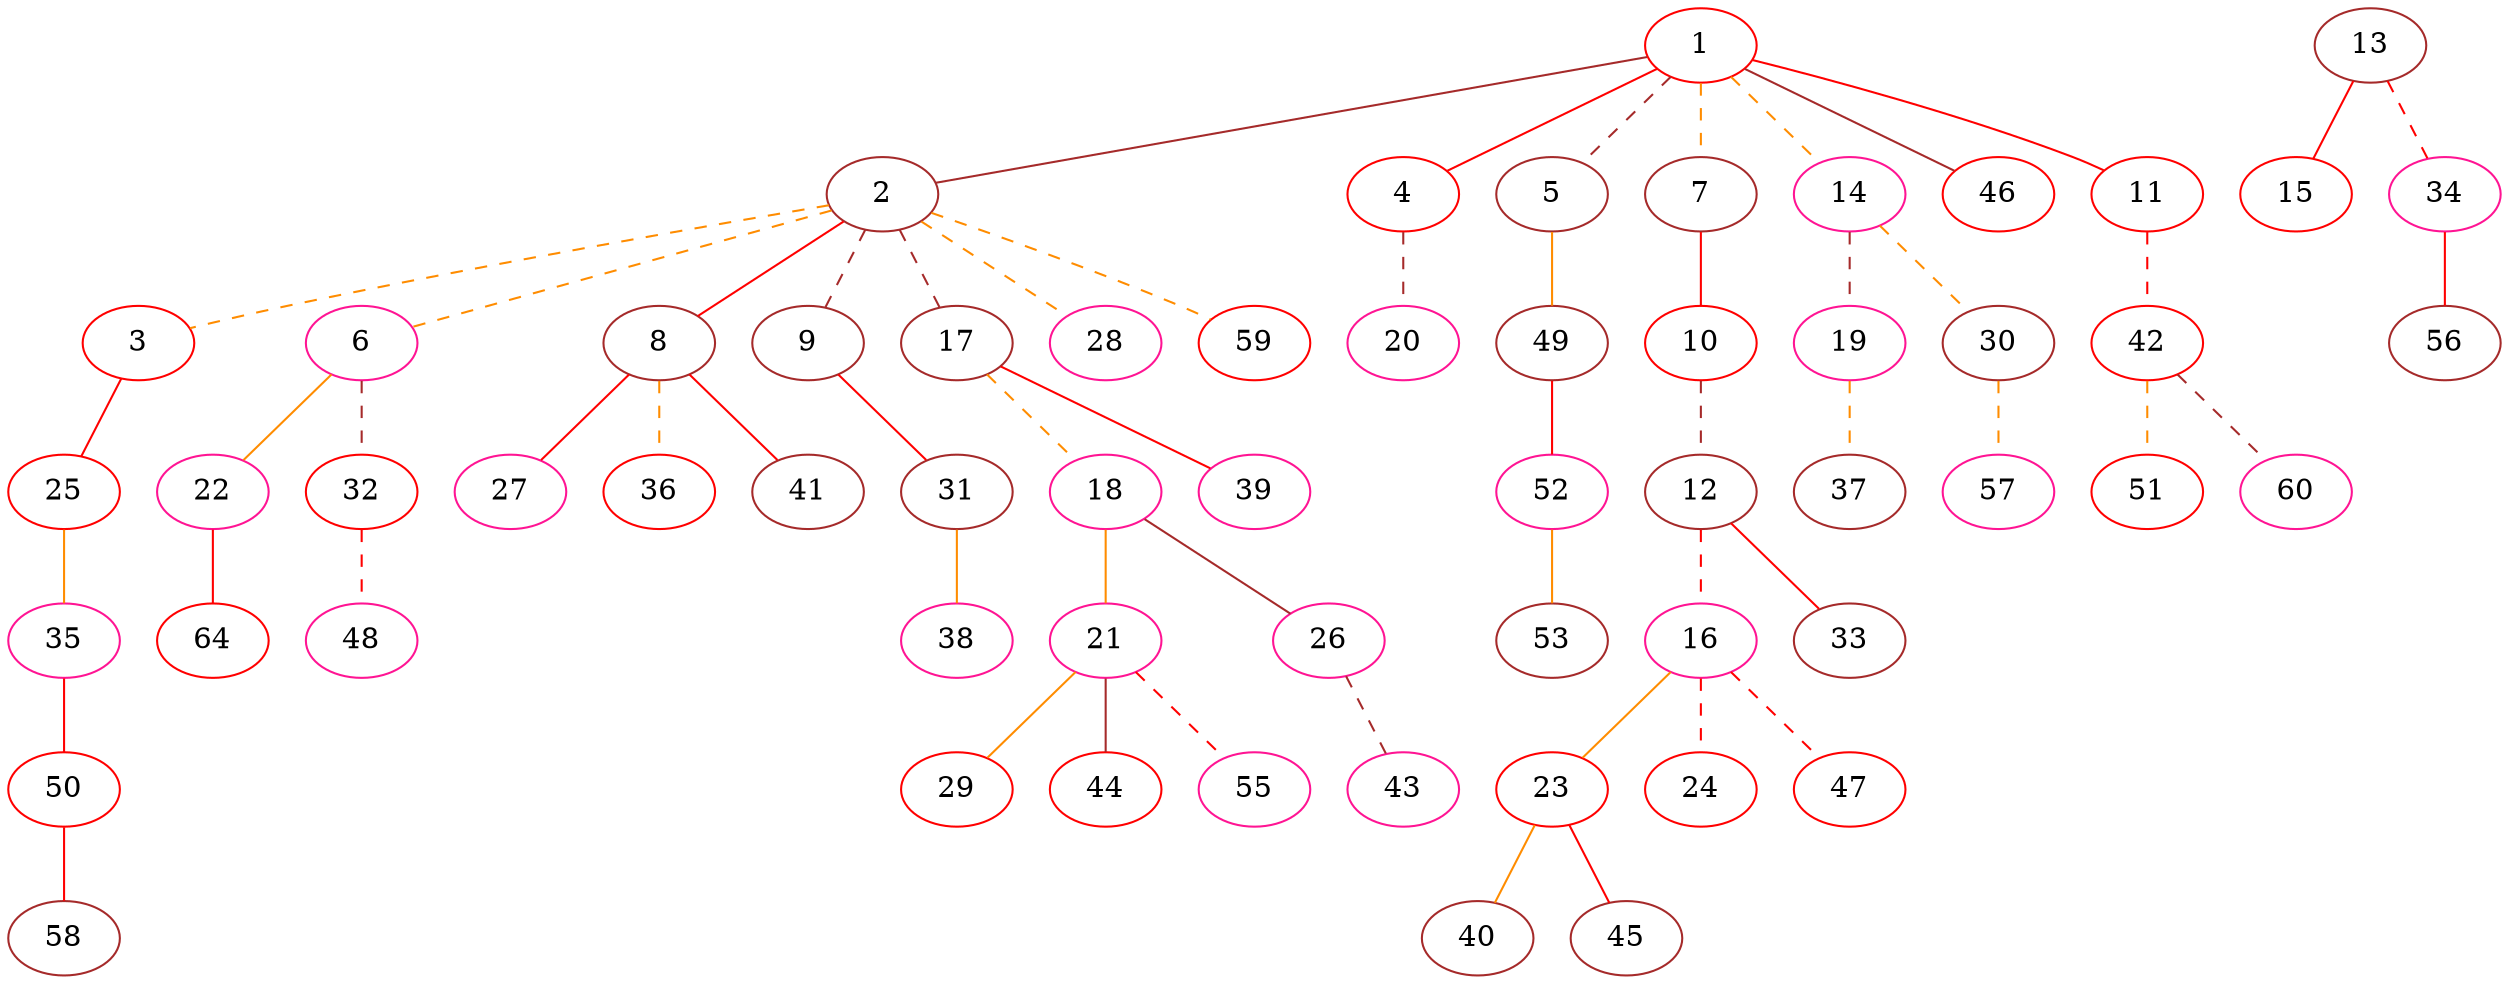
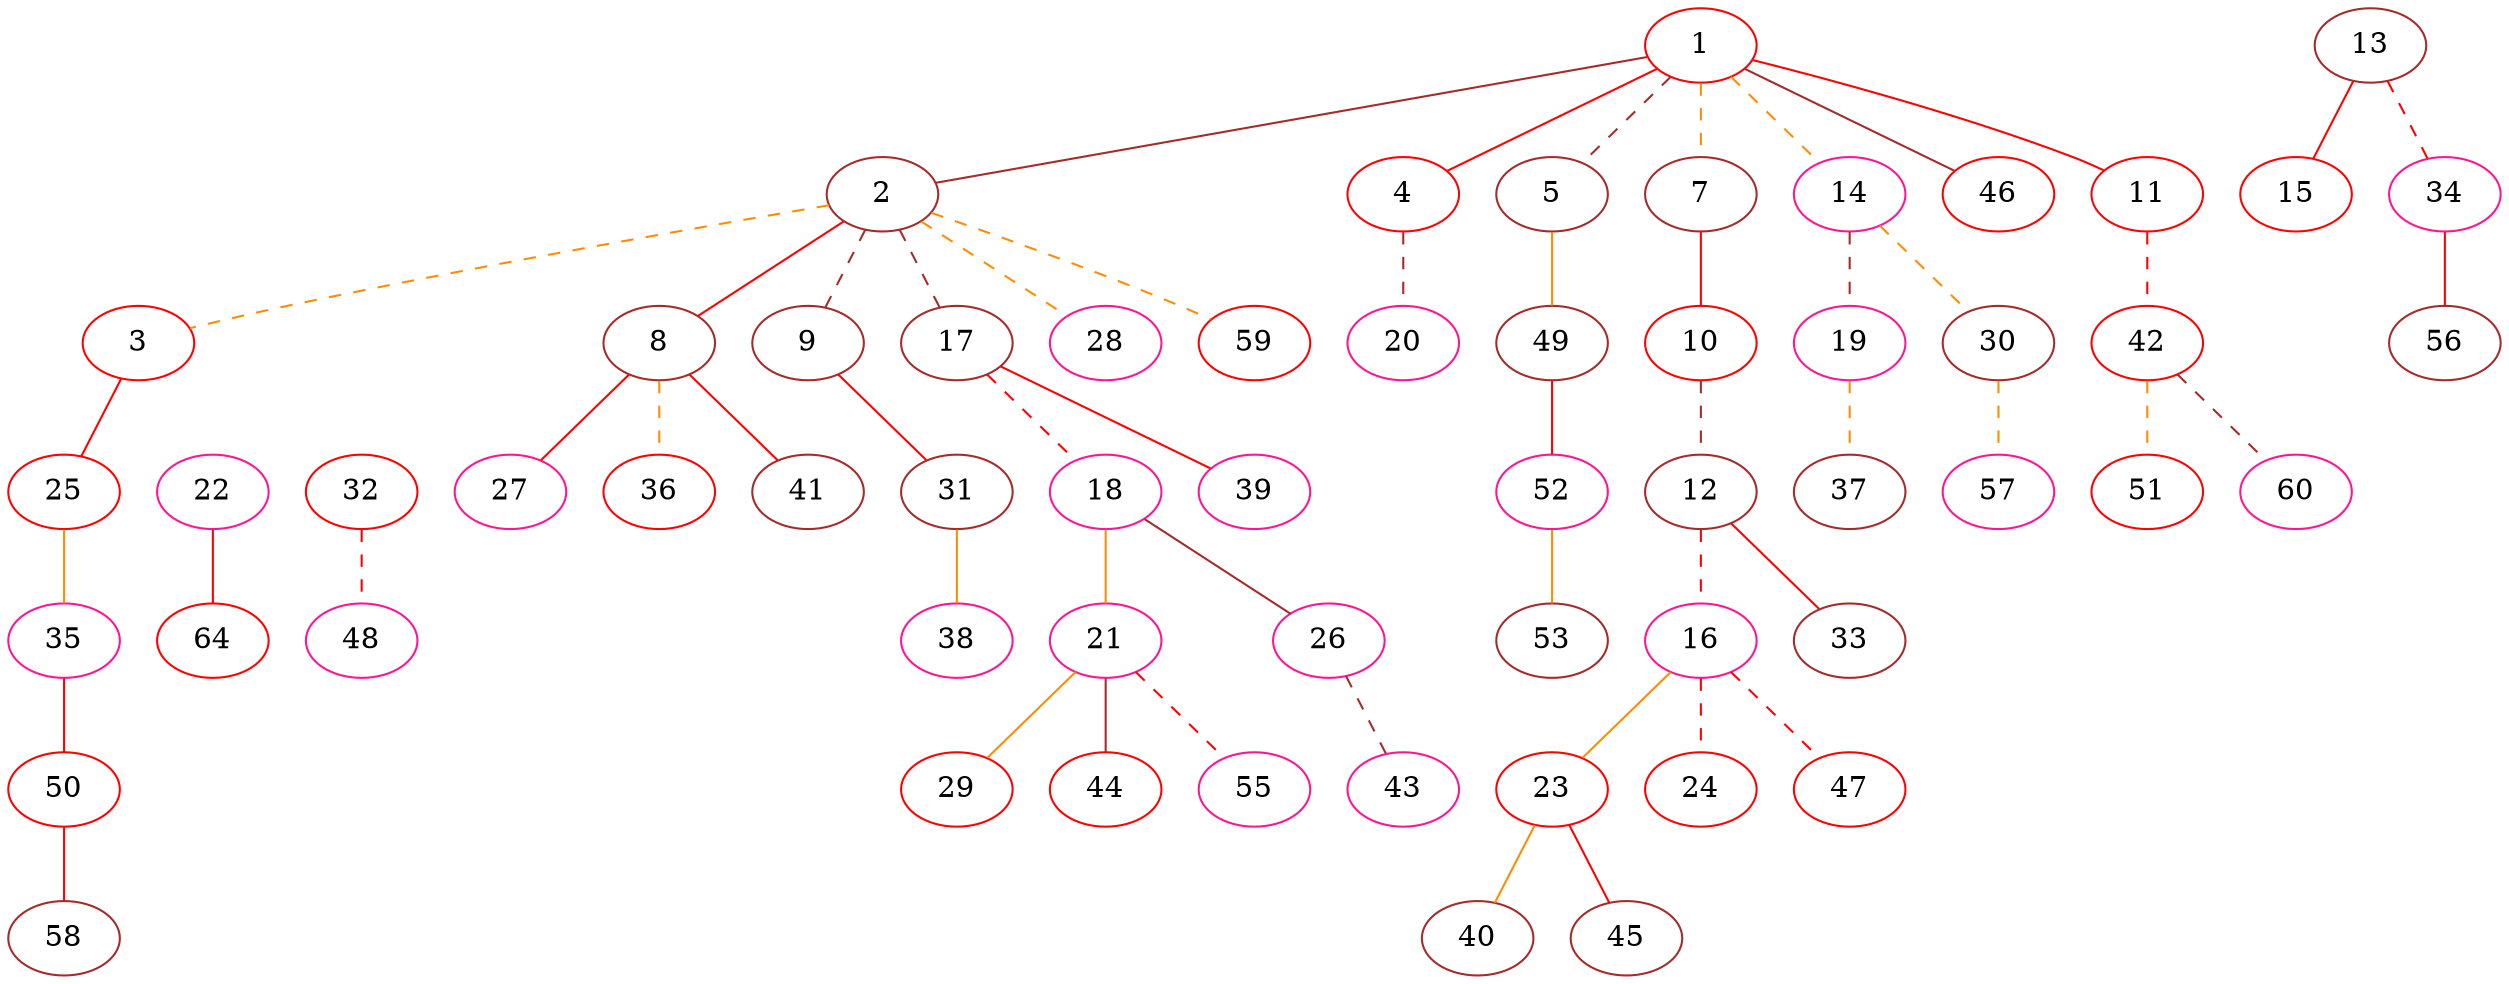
node "6": removed
edge "17" -- "18": color darkorange -> red
